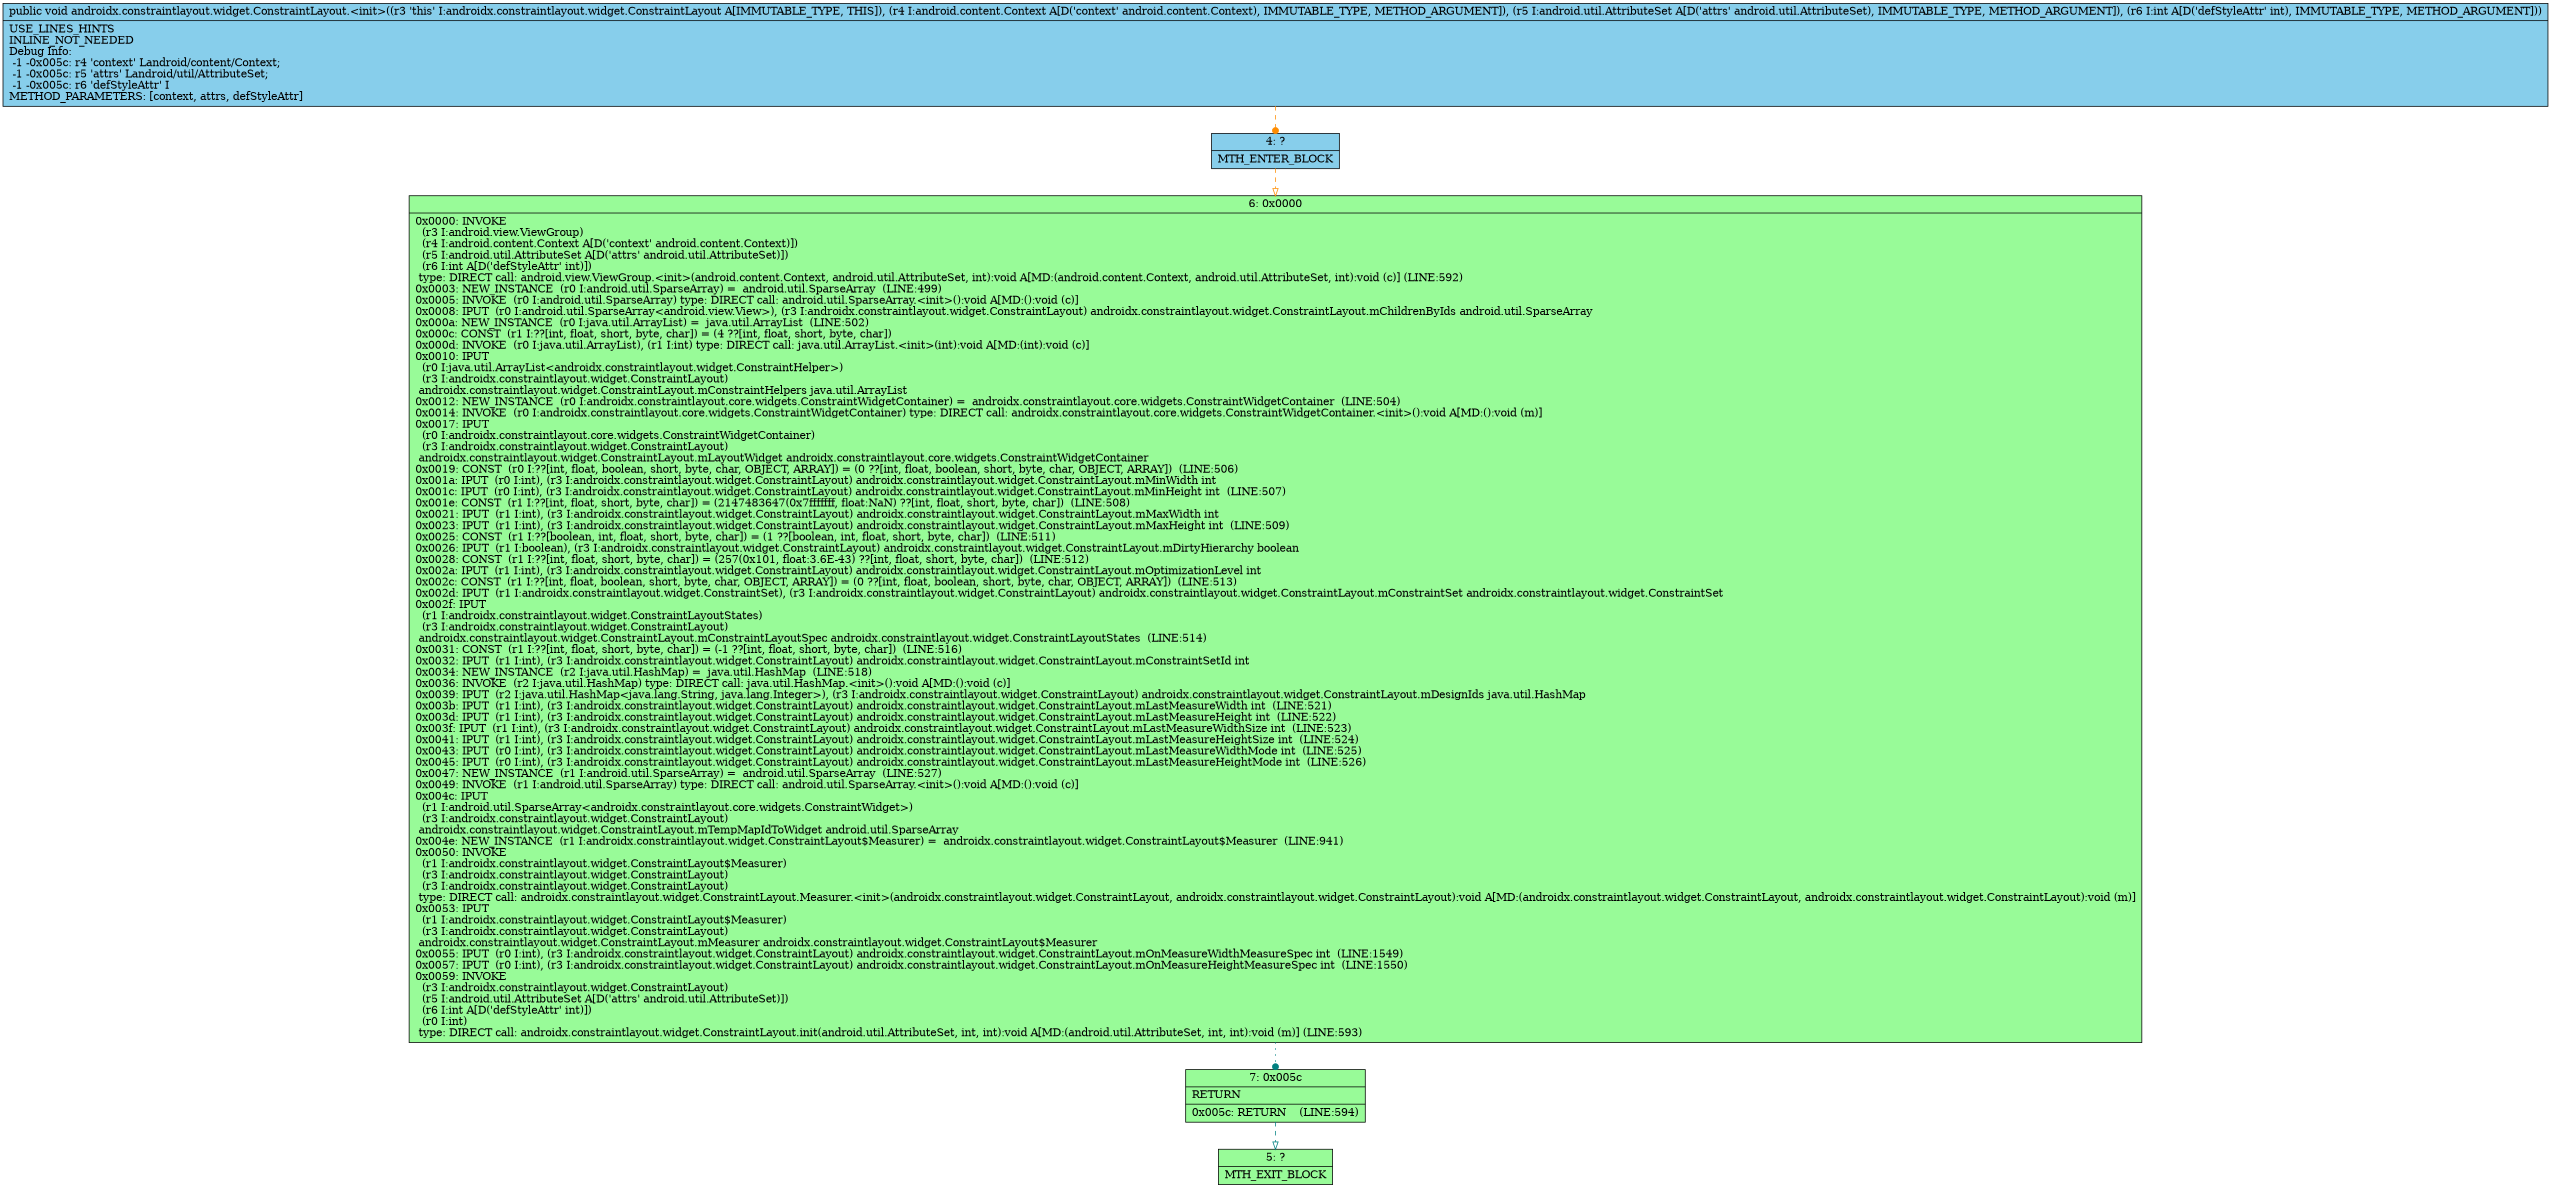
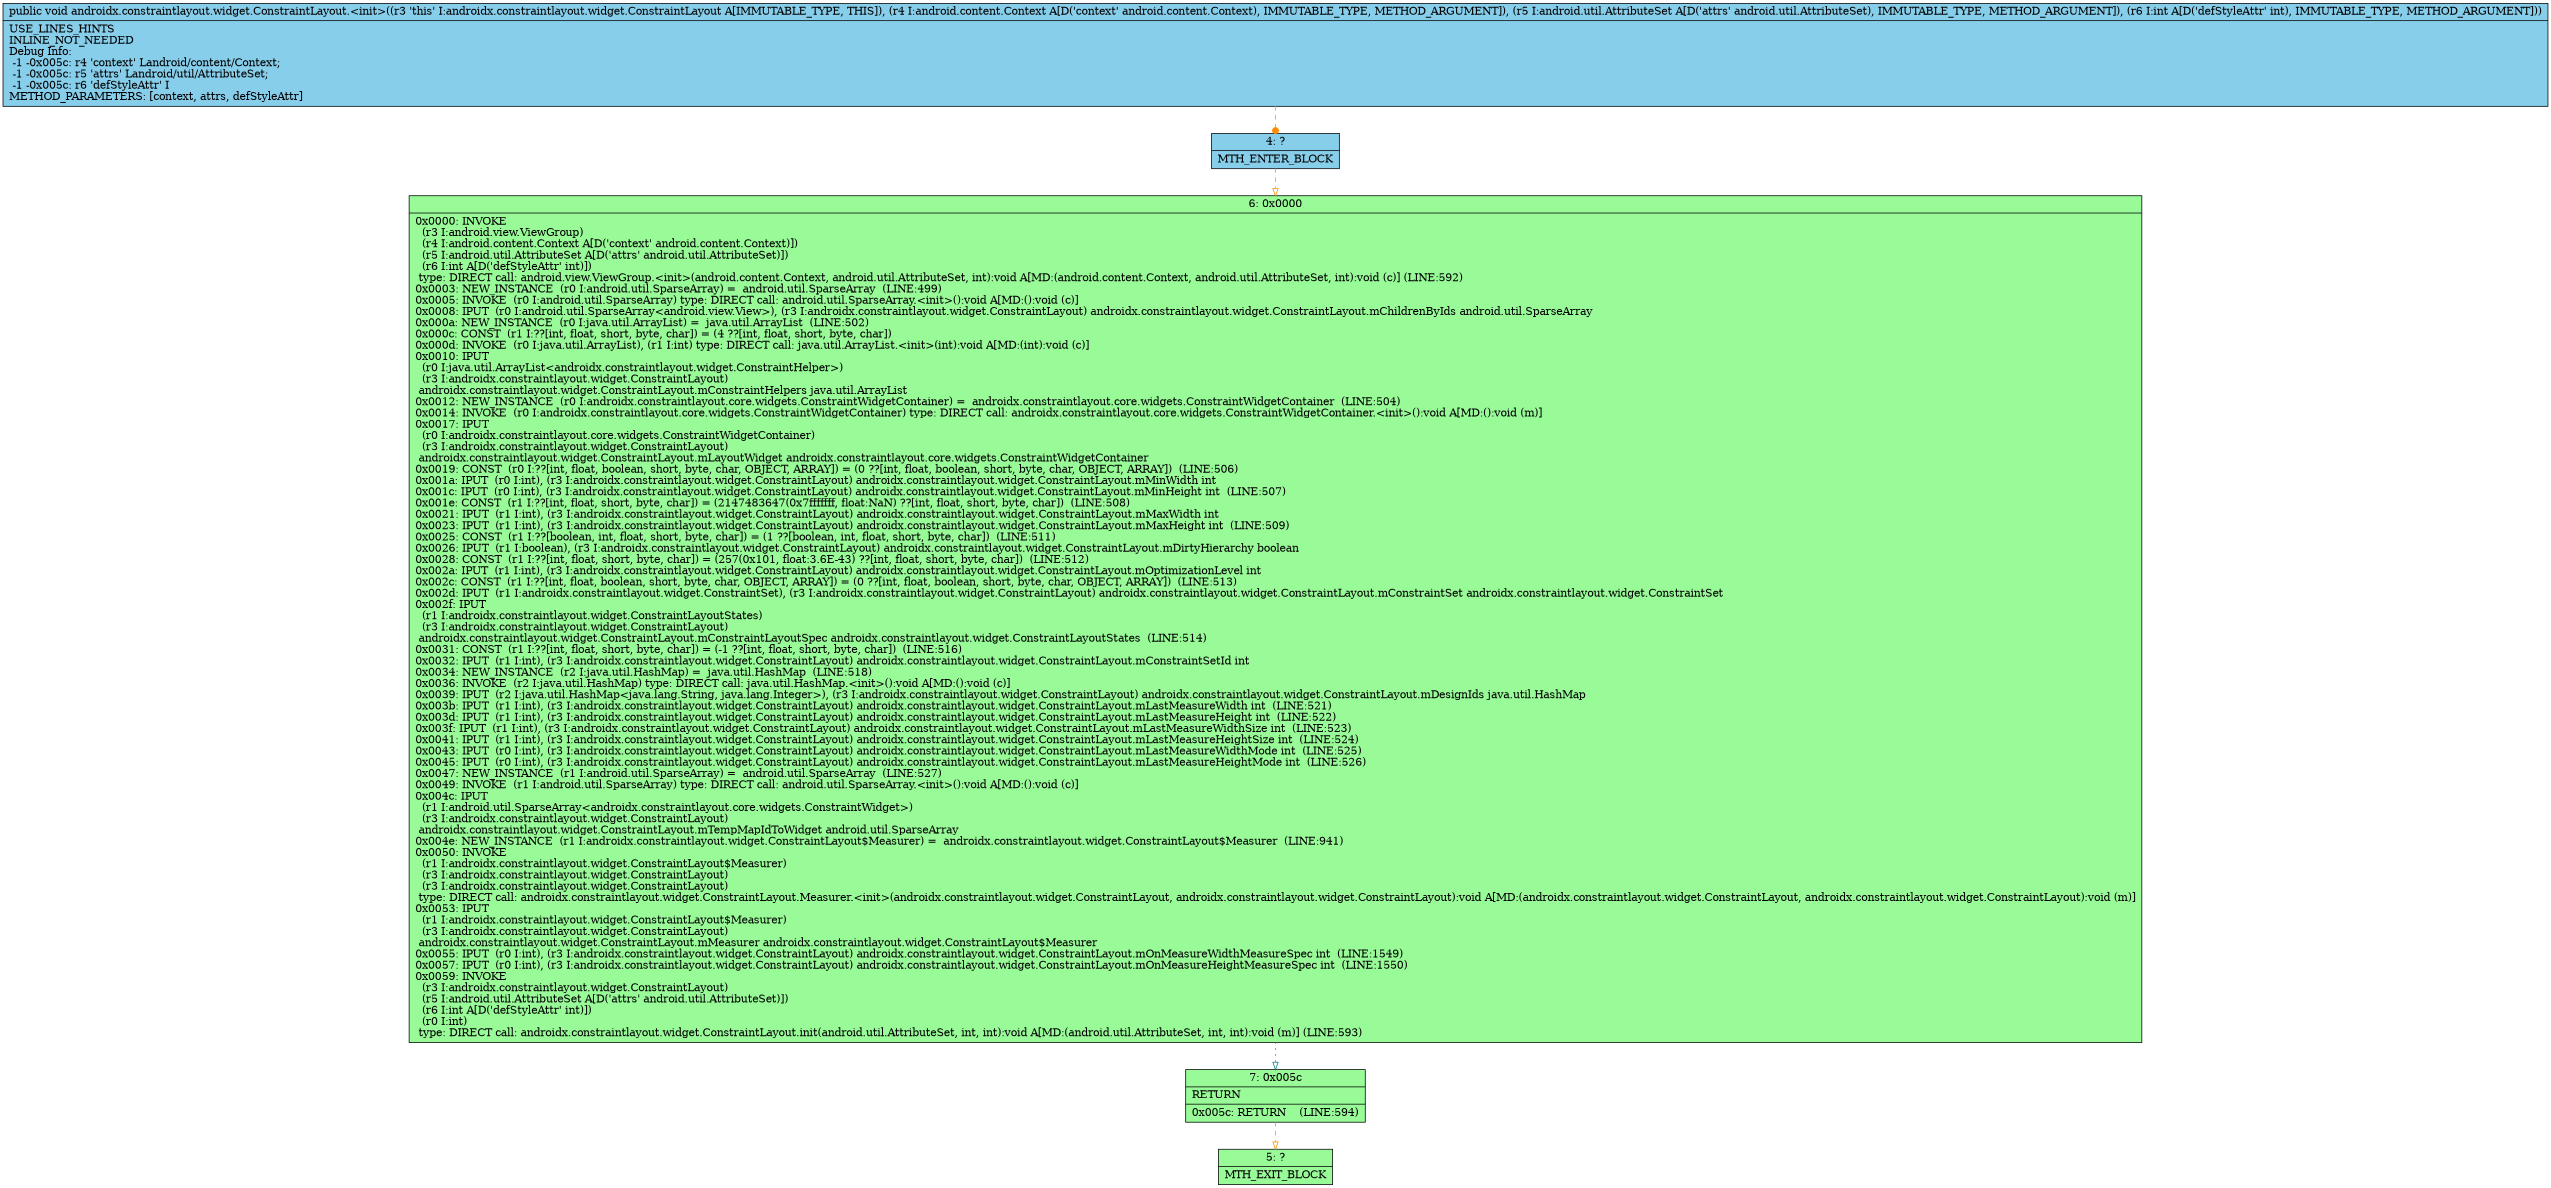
edge "6: 0x0000" -> "7: 0x005c": arrowhead dot -> onormal
edge "7: 0x005c" -> "5: ?": color teal -> darkorange
